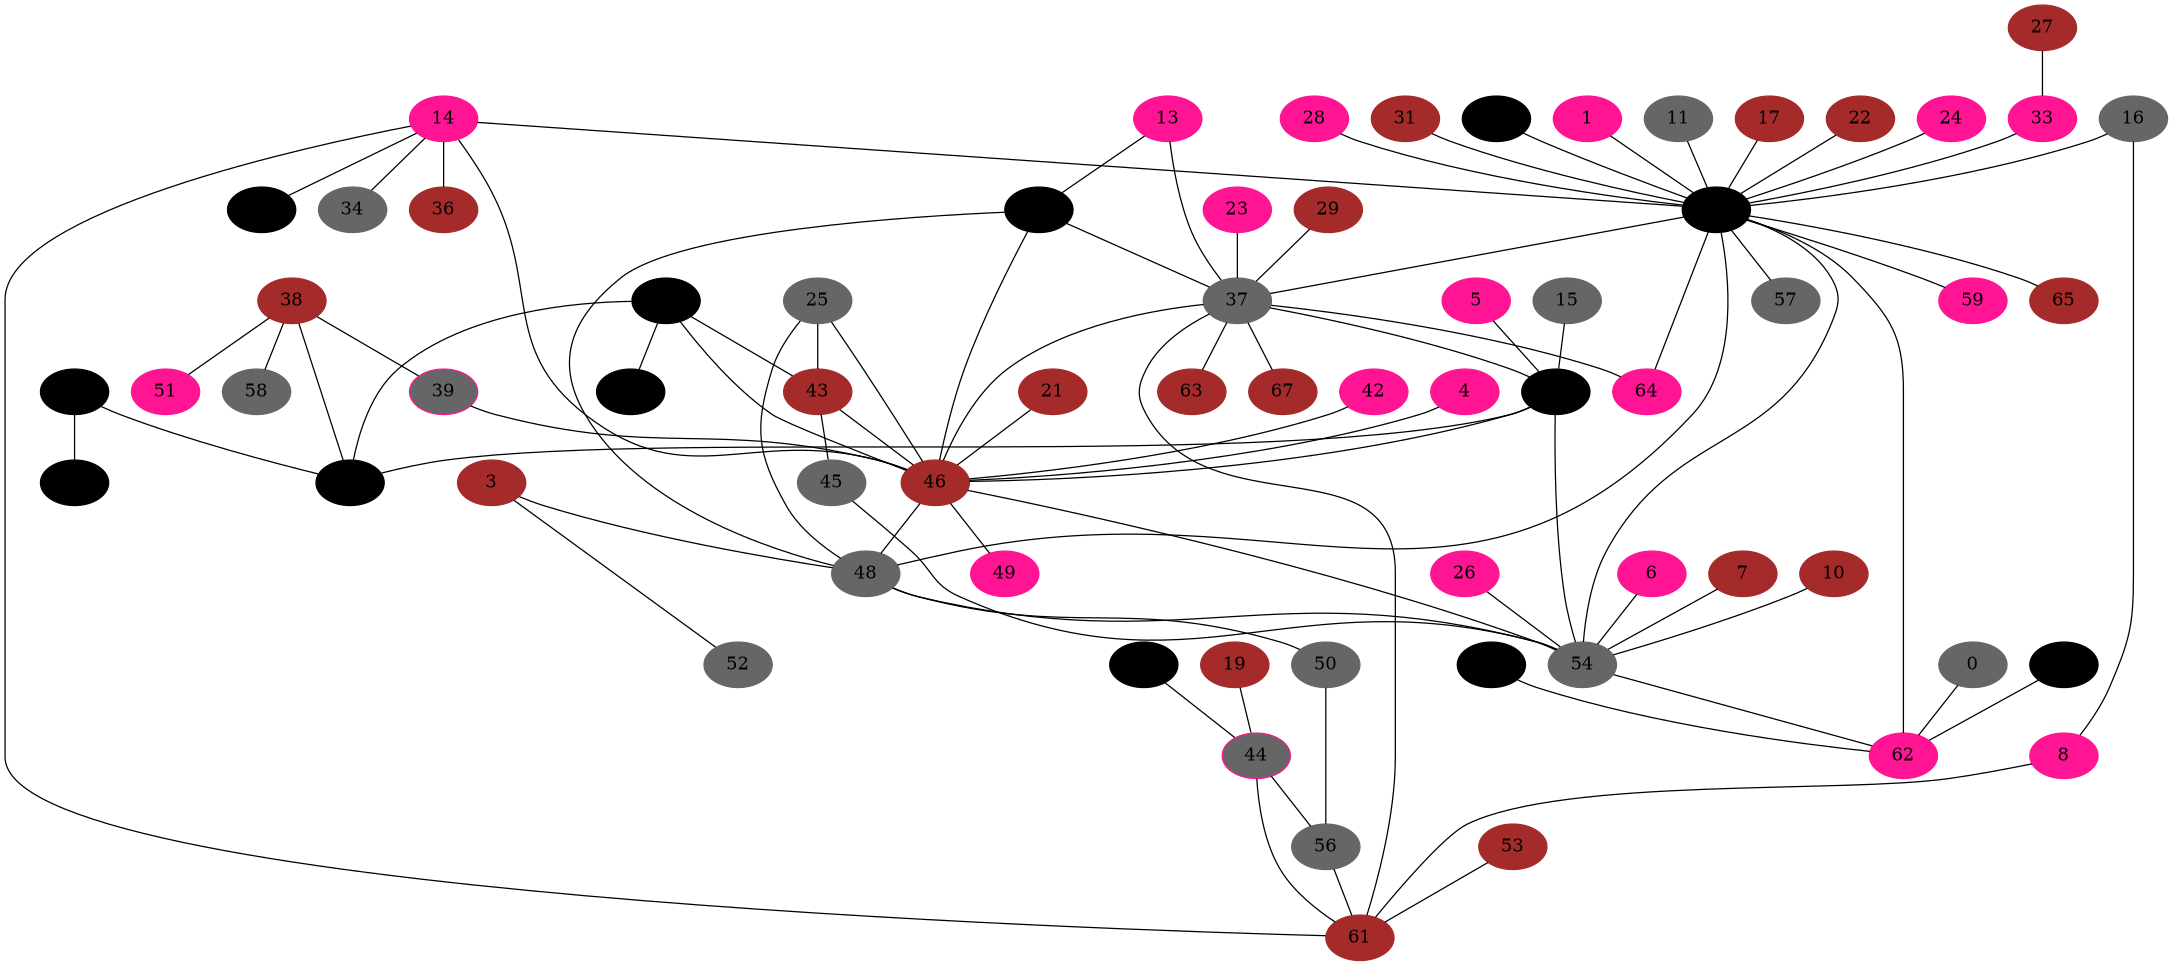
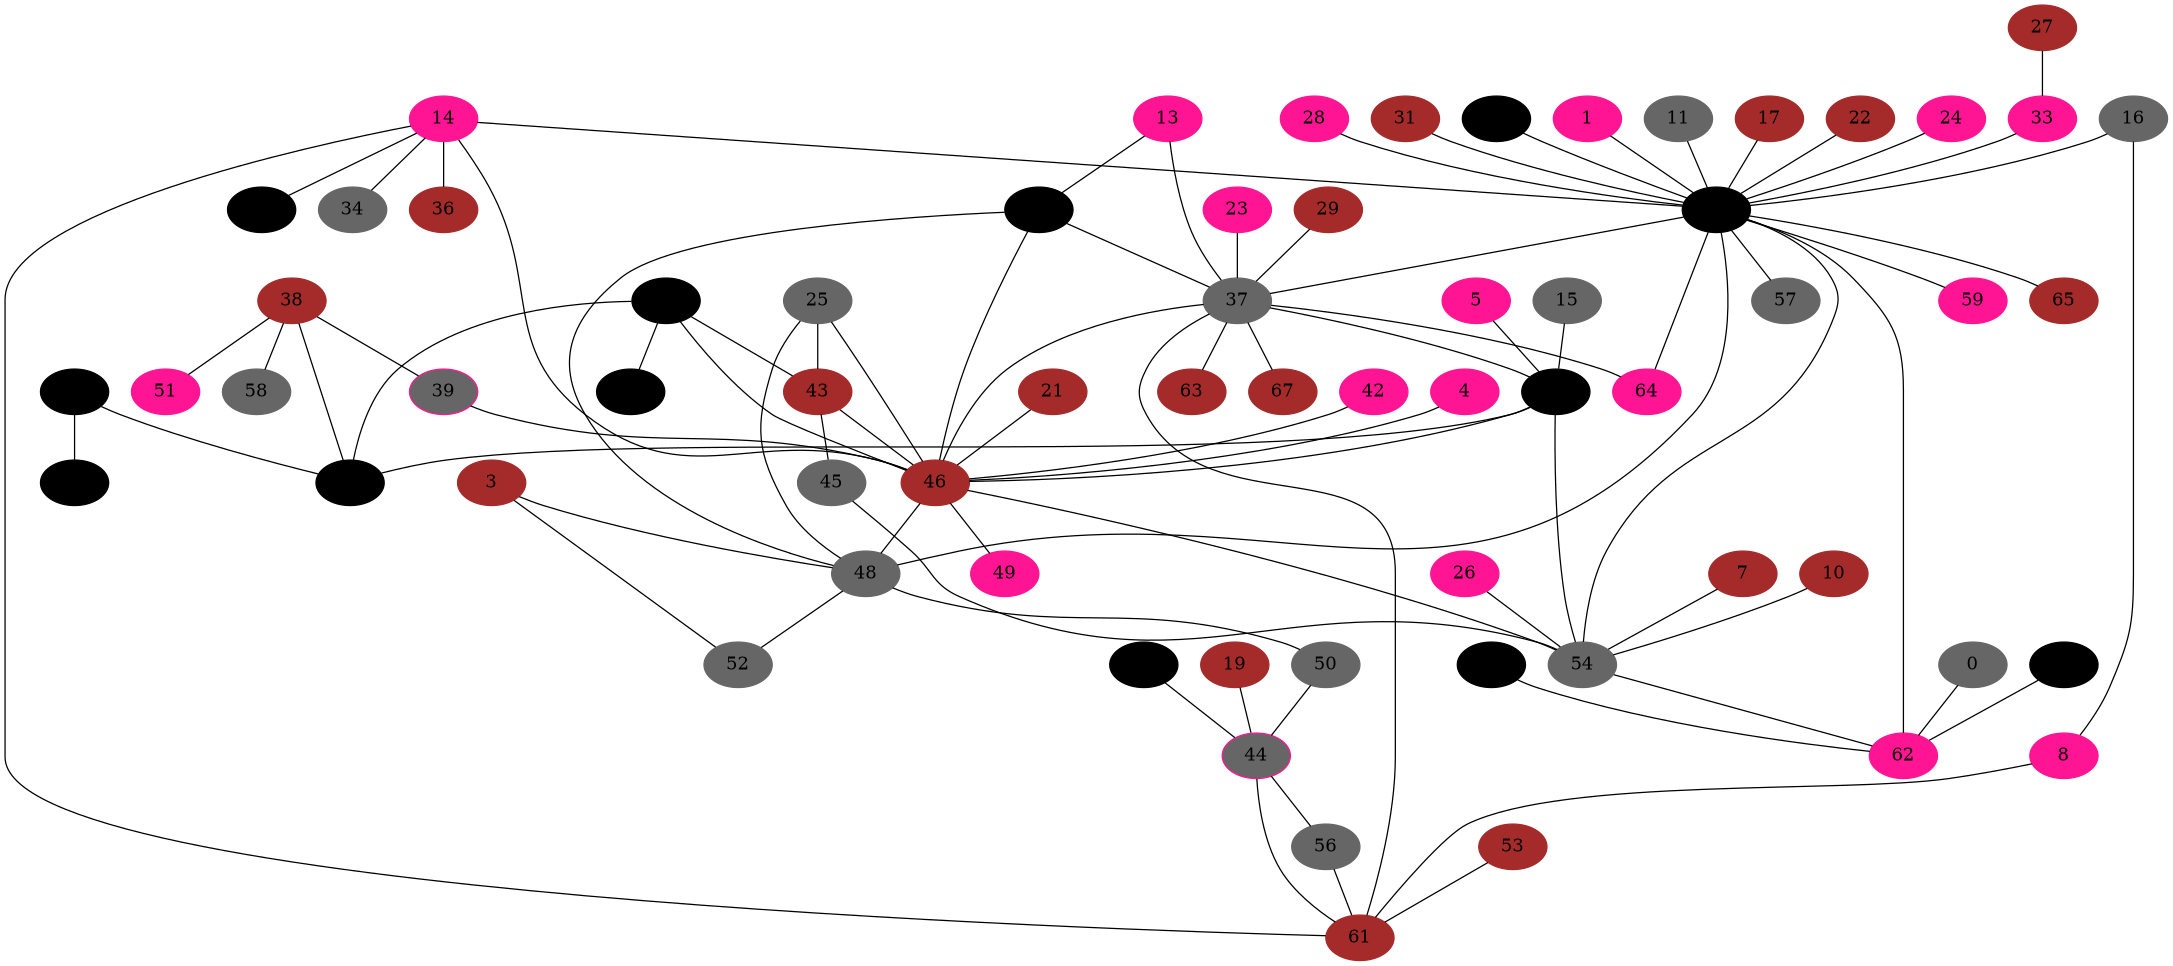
node "6": removed
edge "48" -- "54": now "48" -- "52"
edge "50" -- "56": now "50" -- "44"
